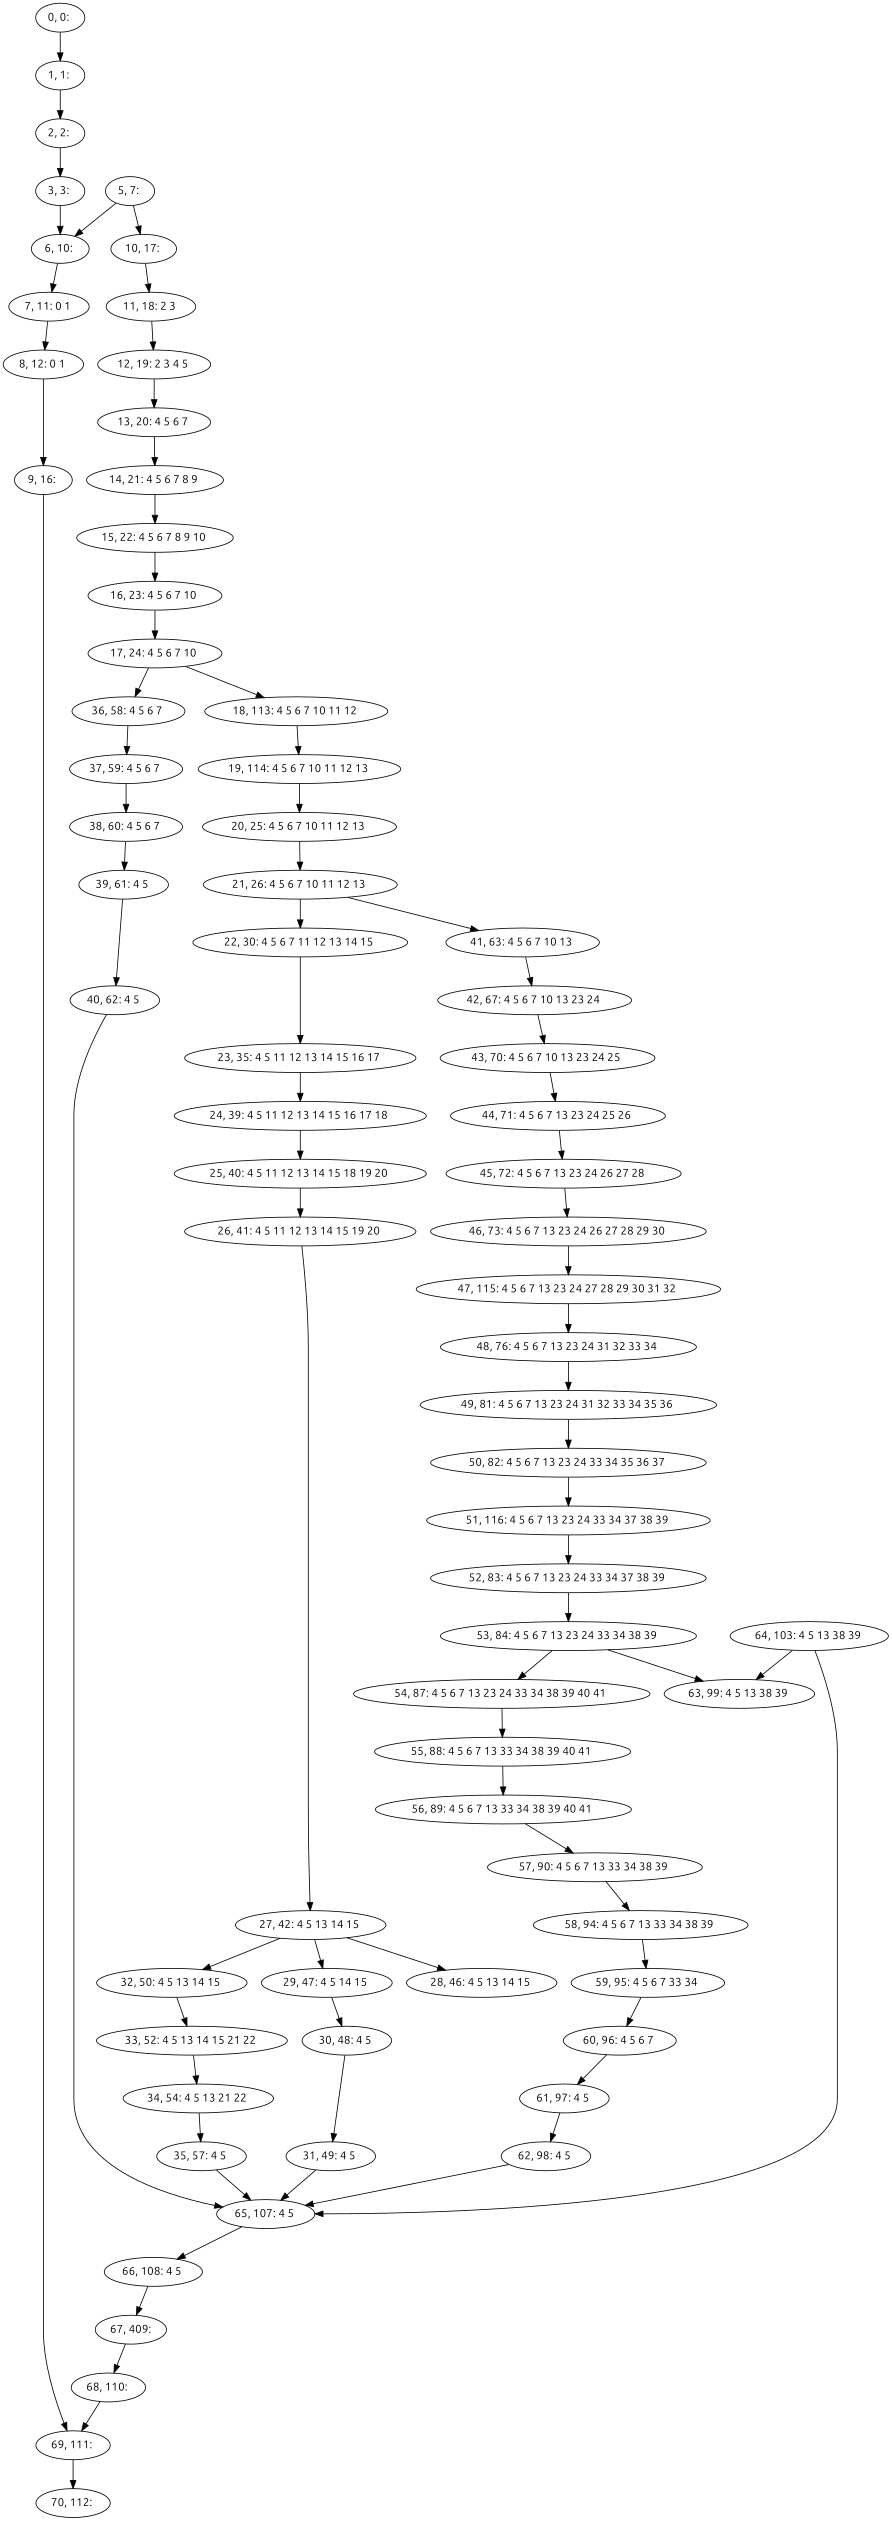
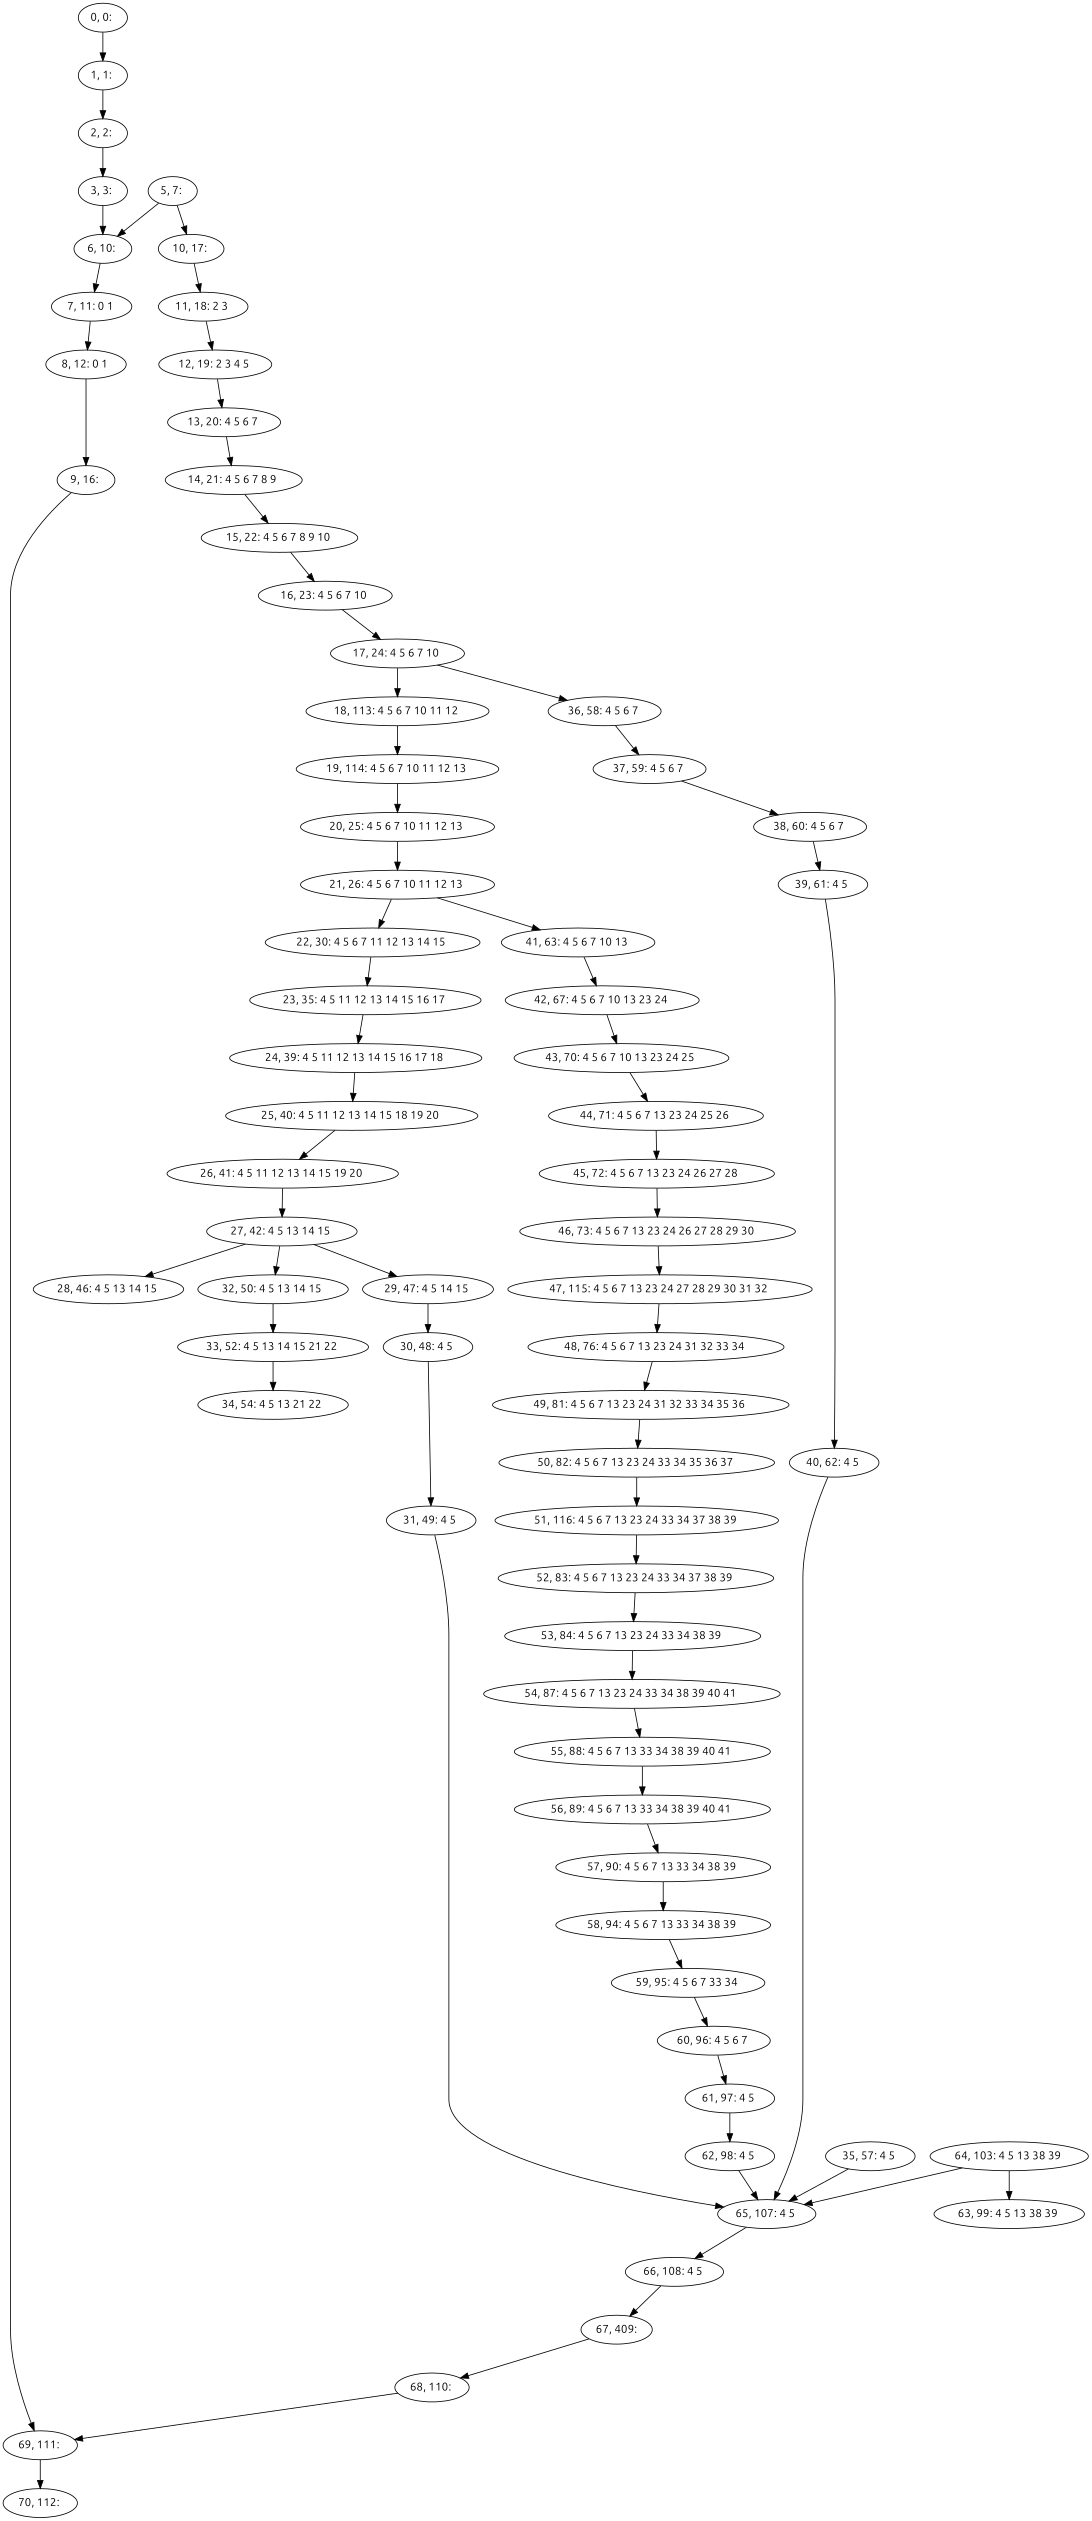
edge "53, 84: 4 5 6 7 13 23 24 33 34 38 39" -> "63, 99: 4 5 13 38 39": removed
edge "34, 54: 4 5 13 21 22" -> "35, 57: 4 5": removed
